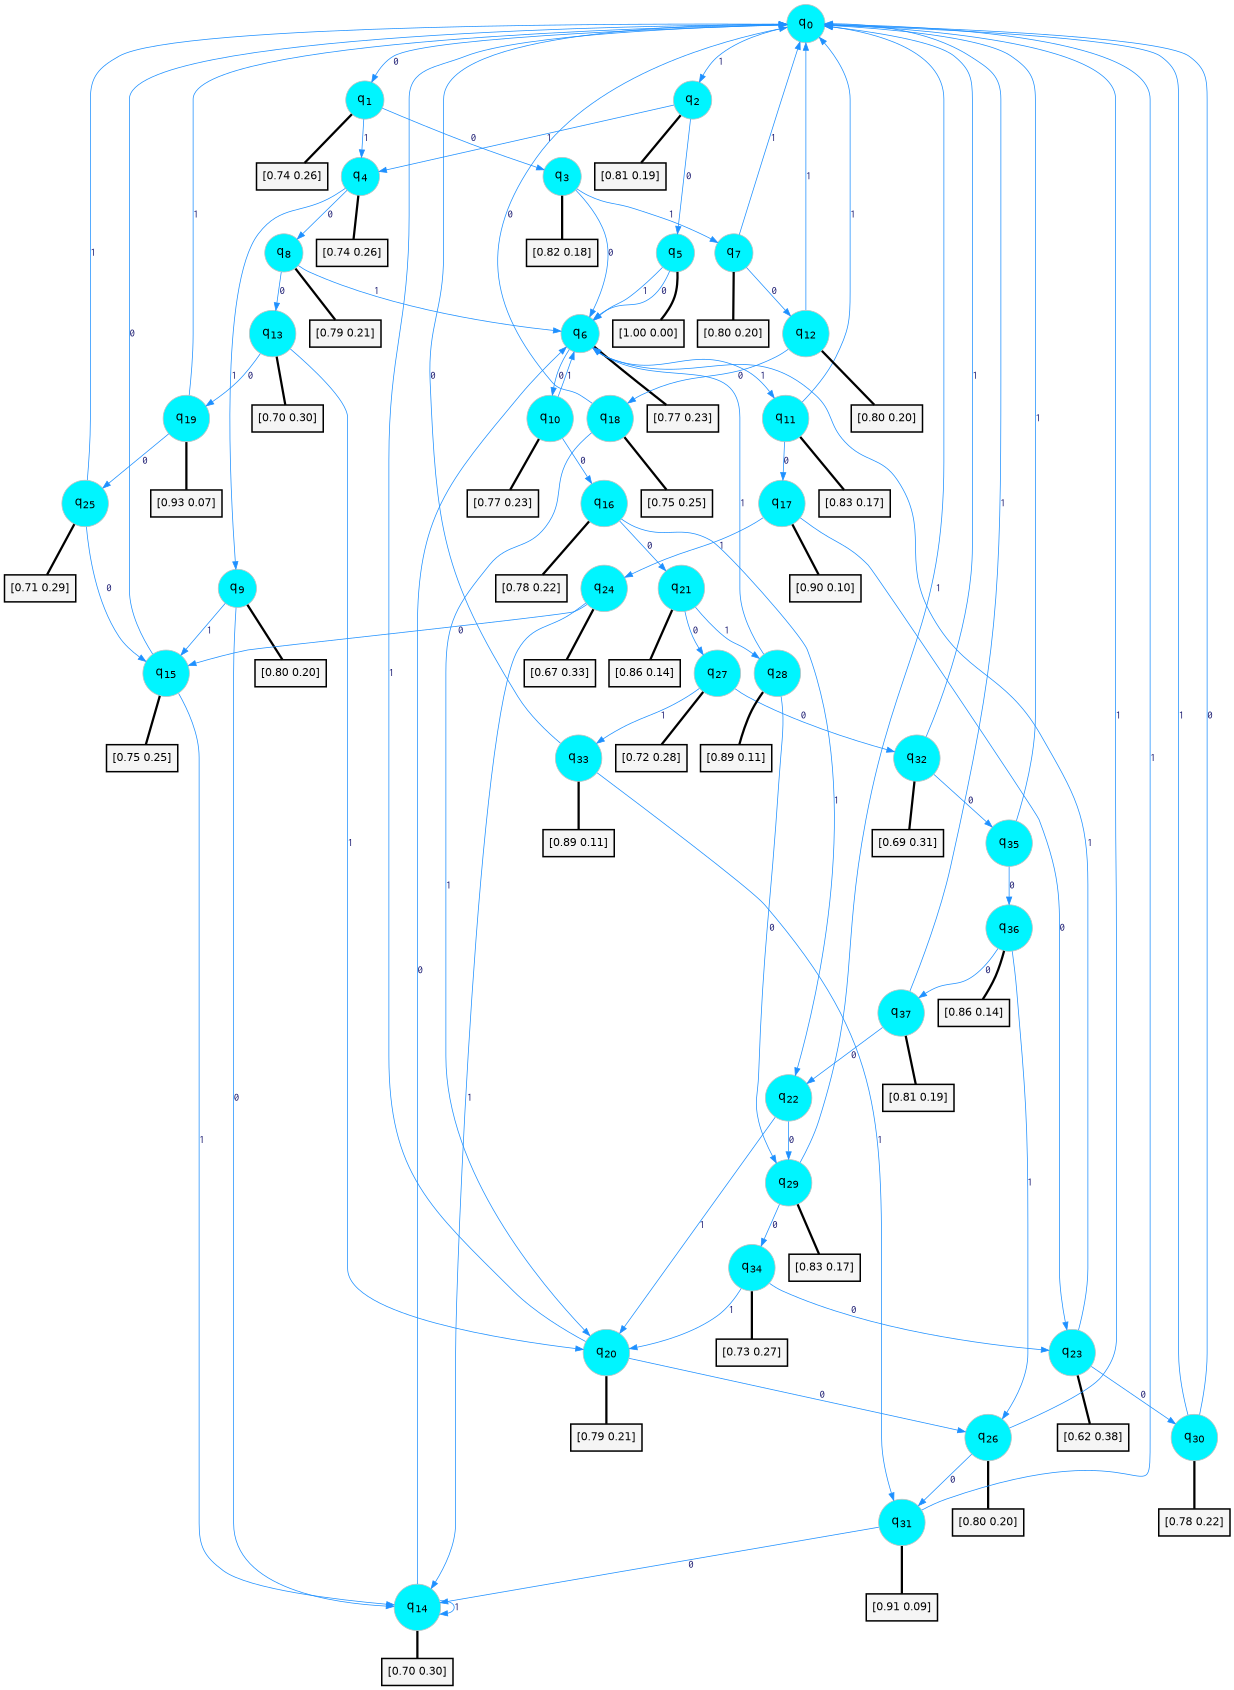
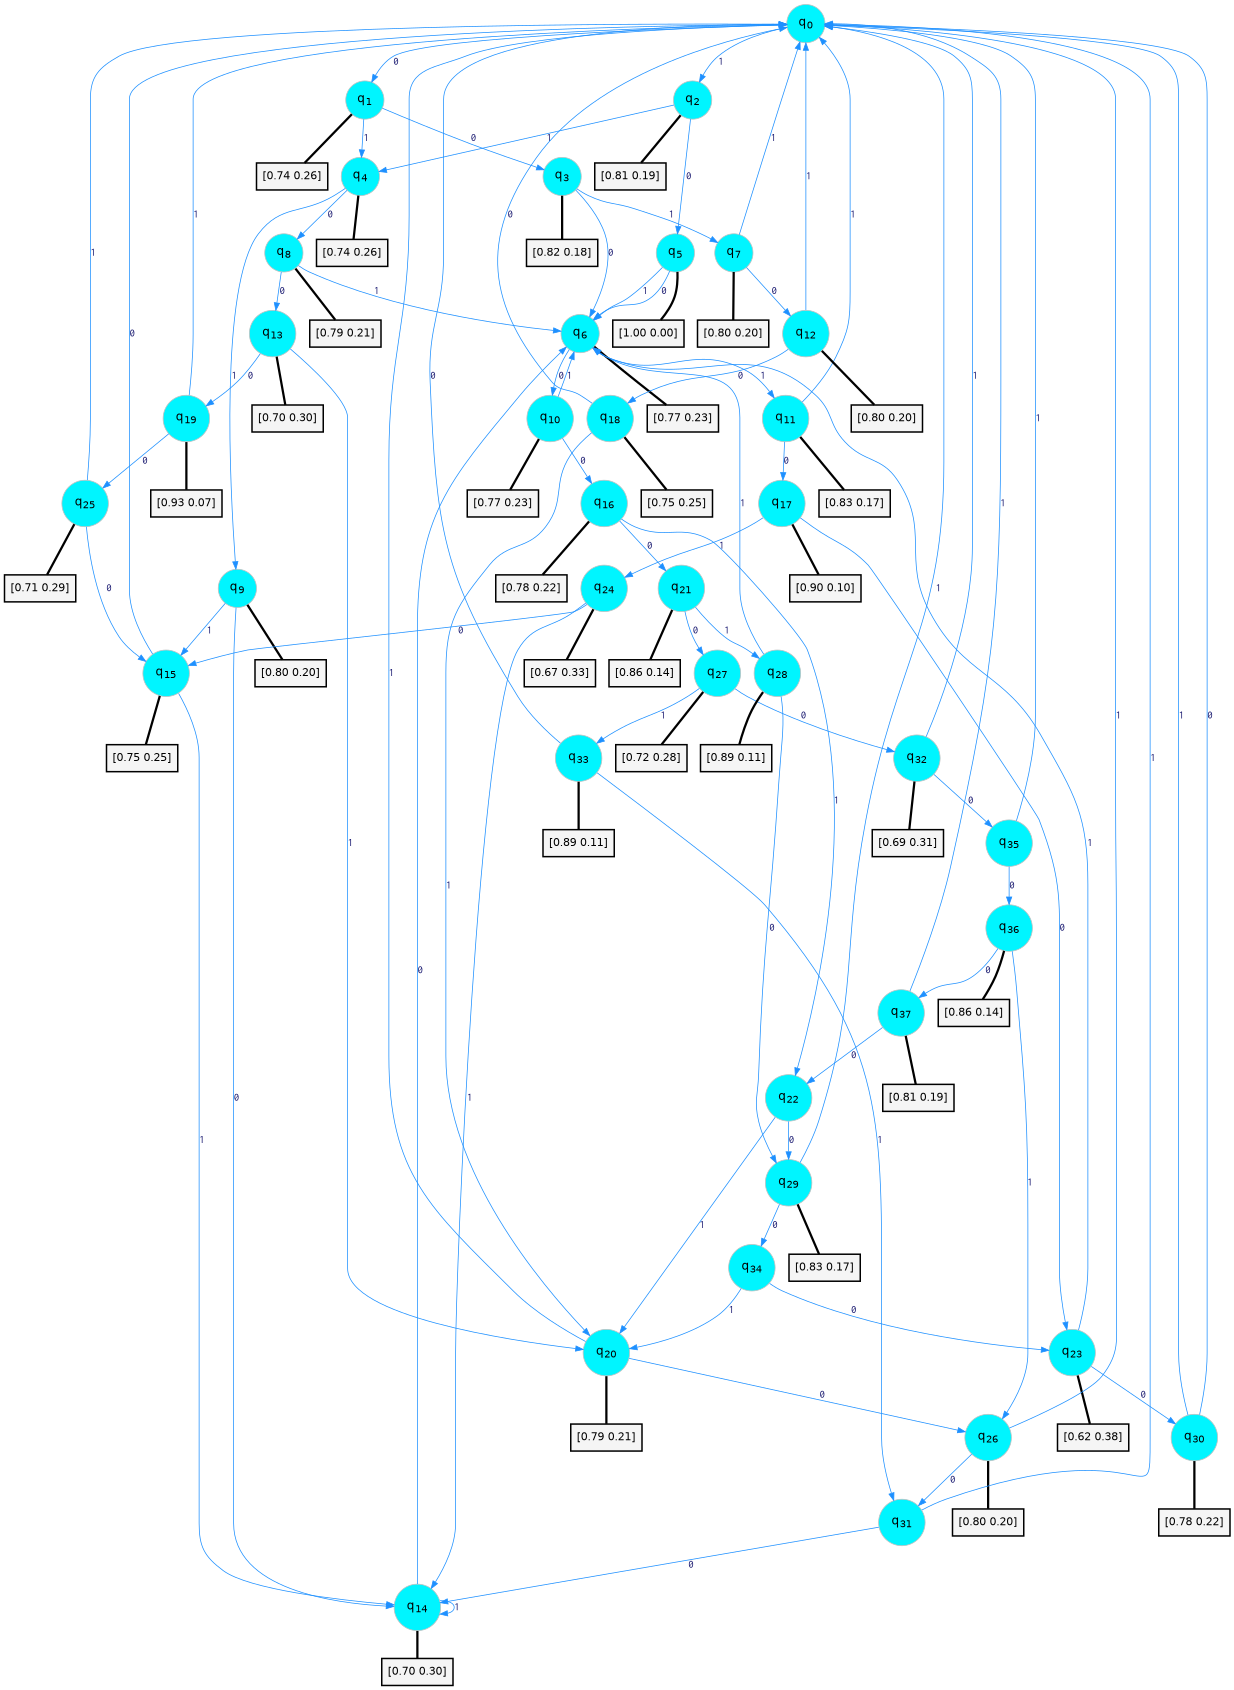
node "[0.73 0.27]": removed
node "[0.91 0.09]": removed
